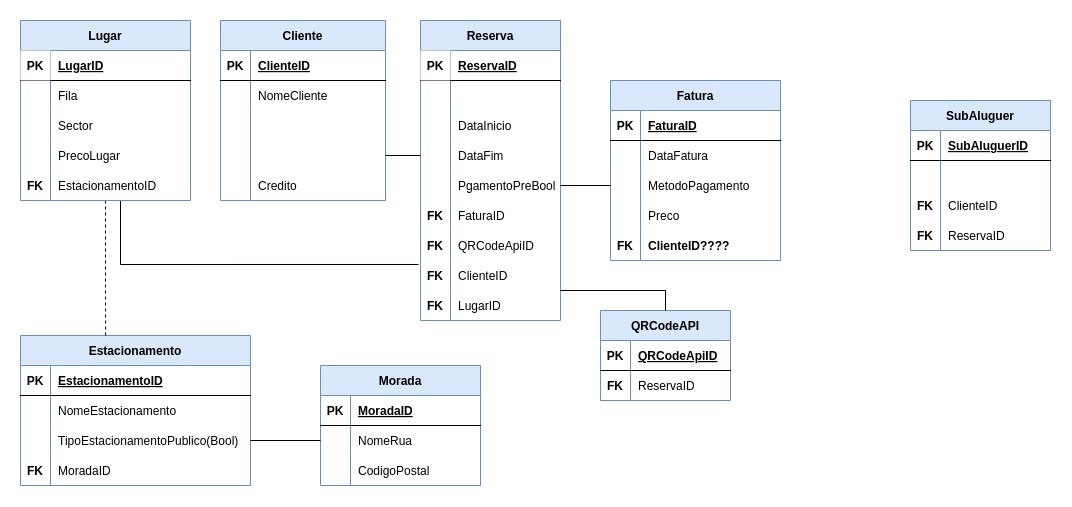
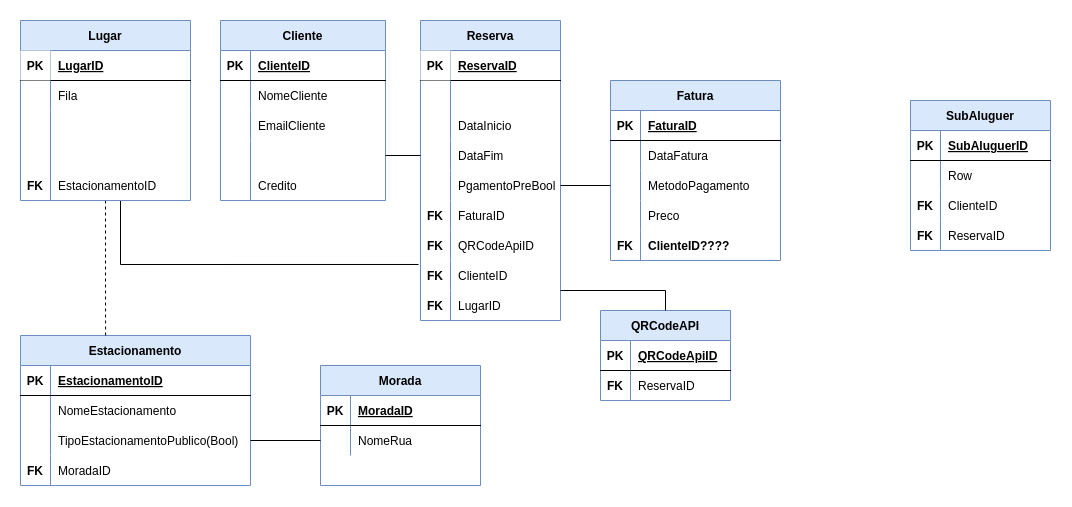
node "Sector": removed
node "EmailCliente": added
node "PrecoLugar": removed
node "Row": added
node "CodigoPostal": removed
